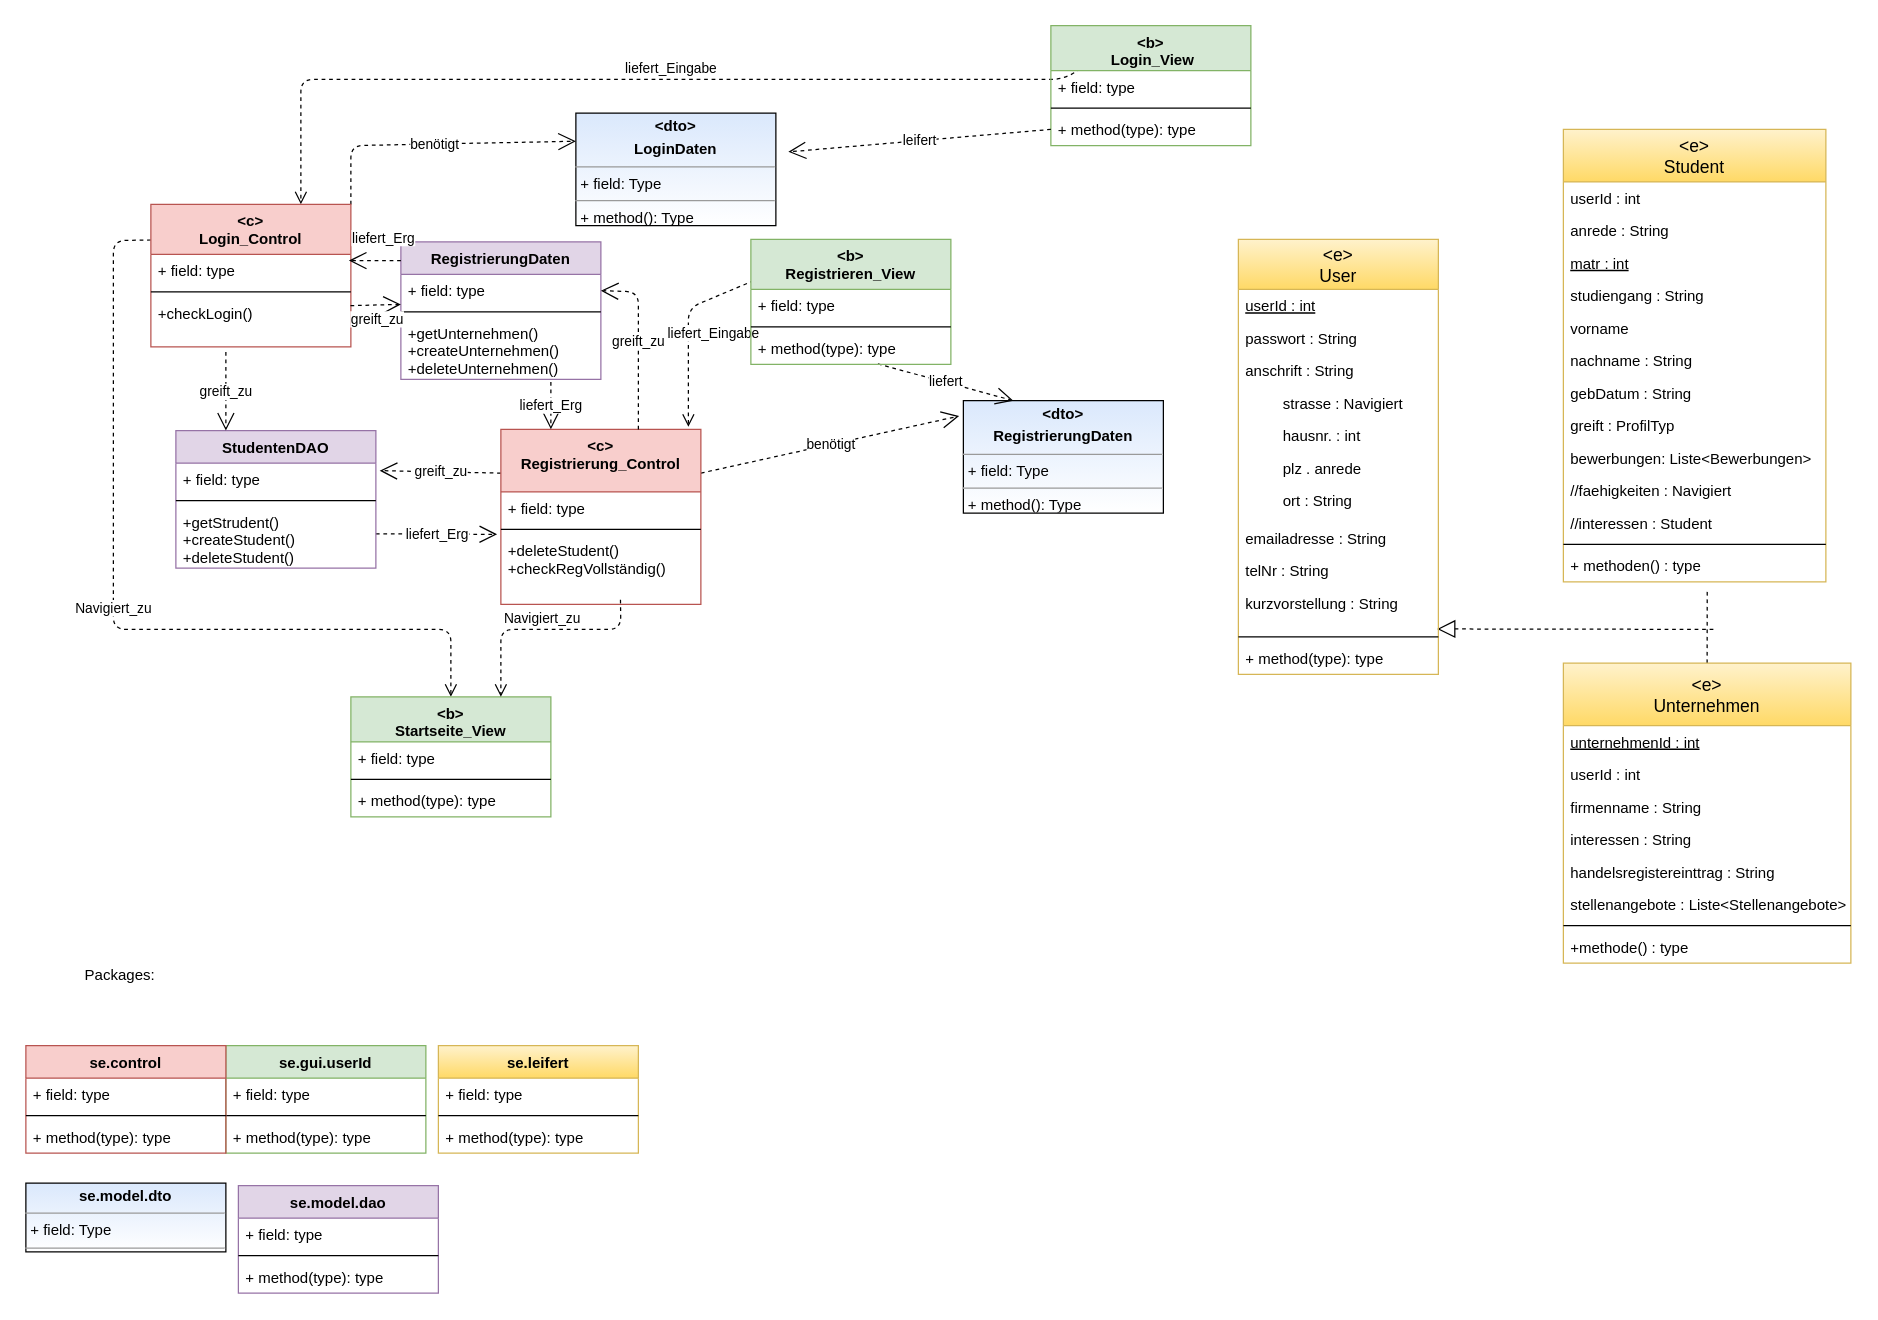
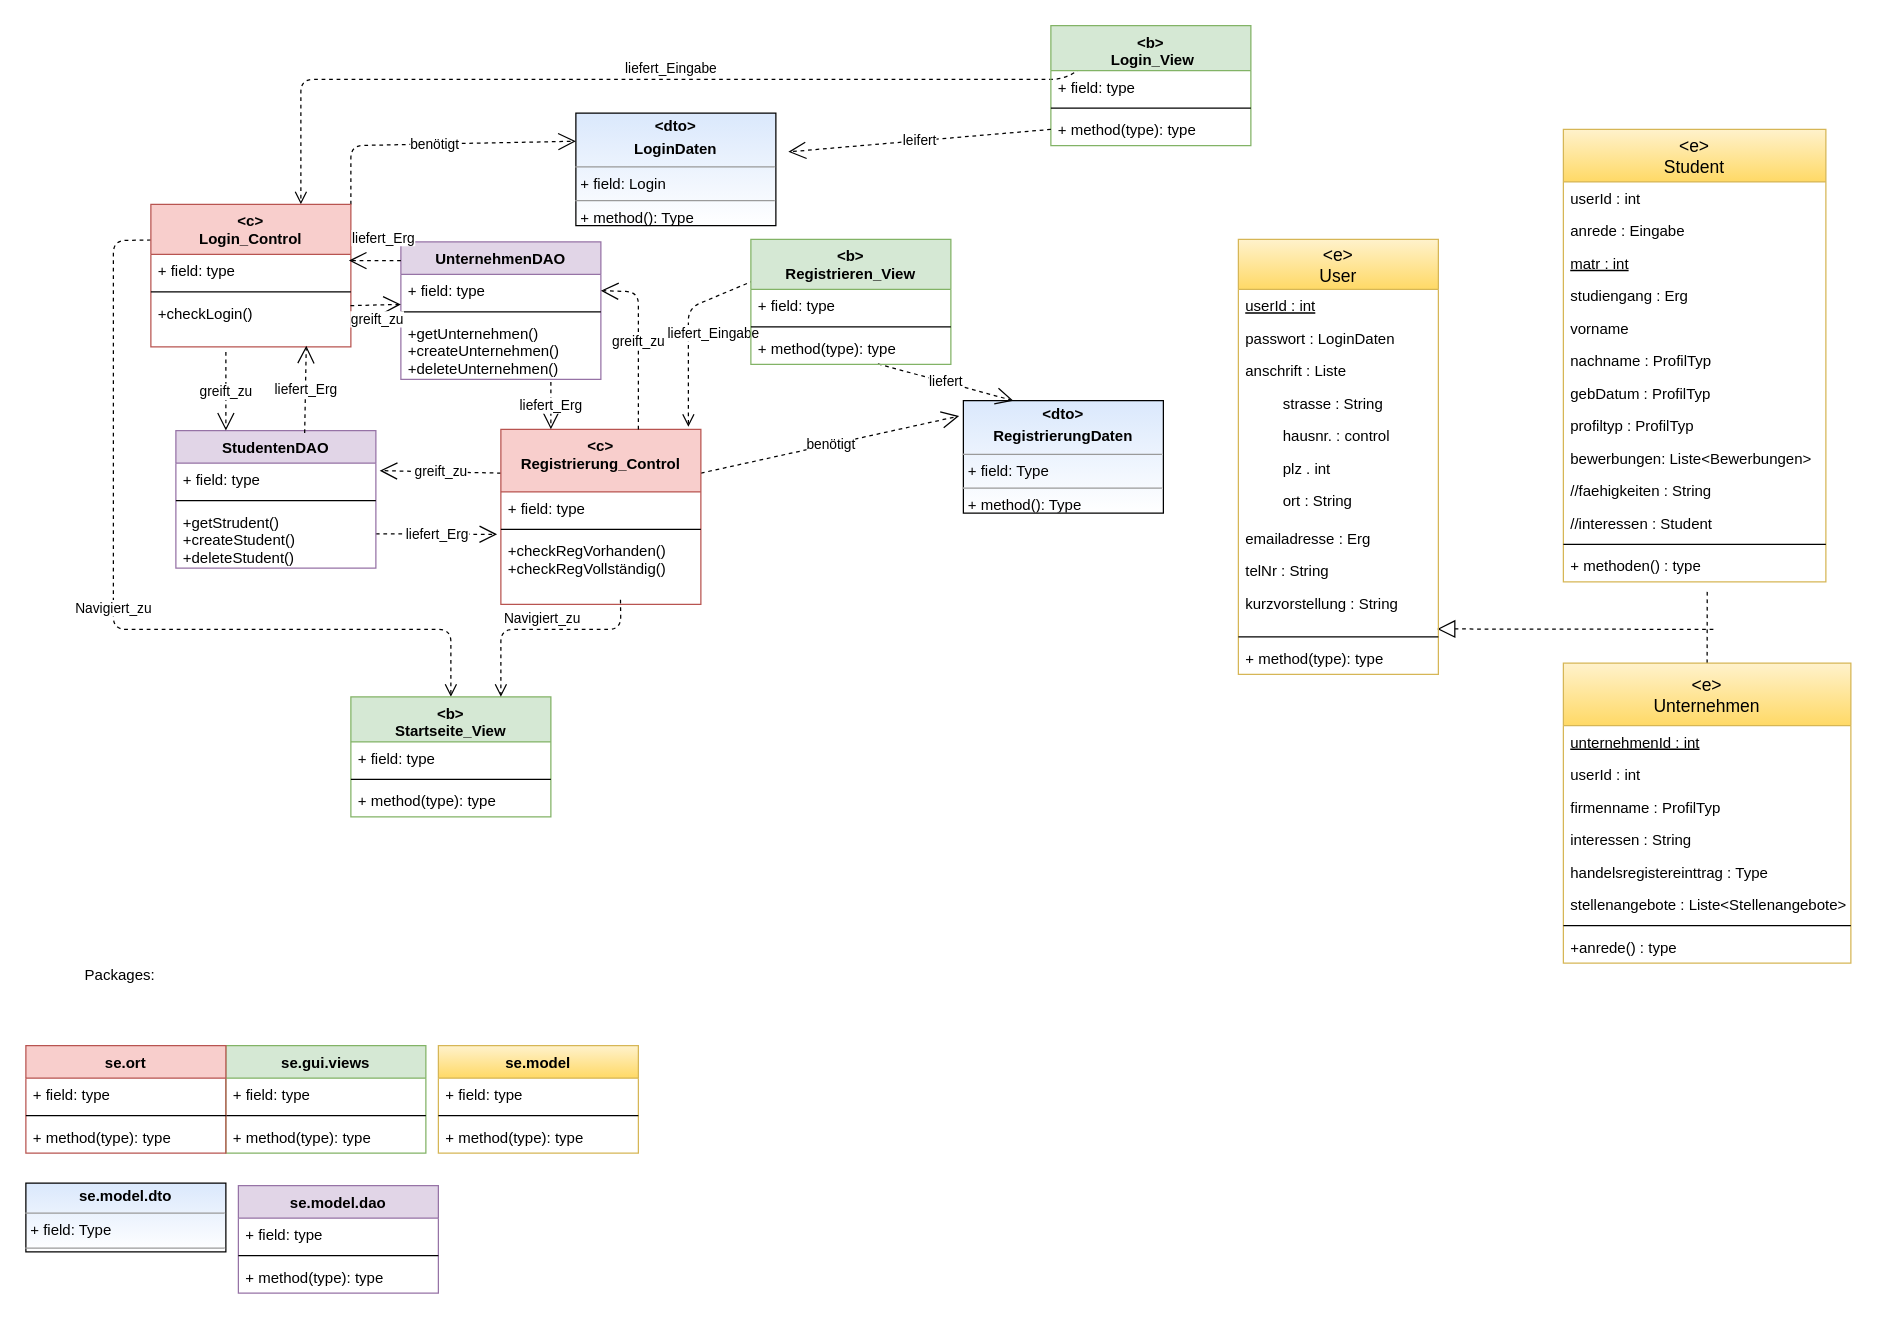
node "<dto> LoginDaten + field: Type + method(): Type": label "<dto> LoginDaten + field: Type + method(): Type" -> "<dto> LoginDaten + field: Login + method(): Type"
node "anrede : String": label "anrede : String" -> "anrede : Eingabe"
node "RegistrierungDaten": label "RegistrierungDaten" -> "UnternehmenDAO"
node "studiengang : String": label "studiengang : String" -> "studiengang : Erg"
node "passwort : String": label "passwort : String" -> "passwort : LoginDaten"
node "nachname : String": label "nachname : String" -> "nachname : ProfilTyp"
node "anschrift : String": label "anschrift : String" -> "anschrift : Liste"
edge "StudentenDAO" -> "+checkLogin()": added, label "liefert_Erg"
node "gebDatum : String": label "gebDatum : String" -> "gebDatum : ProfilTyp"
node "strasse : Navigiert": label "strasse : Navigiert" -> "strasse : String"
node "greift : ProfilTyp": label "greift : ProfilTyp" -> "profiltyp : ProfilTyp"
node "hausnr. : int": label "hausnr. : int" -> "hausnr. : control"
node "plz . anrede": label "plz . anrede" -> "plz . int"
node "//faehigkeiten : Navigiert": label "//faehigkeiten : Navigiert" -> "//faehigkeiten : String"
node "emailadresse : String": label "emailadresse : String" -> "emailadresse : Erg"
node "+deleteStudent() +checkRegVollständig()": label "+deleteStudent() +checkRegVollständig()" -> "+checkRegVorhanden() +checkRegVollständig()"
node "firmenname : String": label "firmenname : String" -> "firmenname : ProfilTyp"
node "handelsregistereinttrag : String": label "handelsregistereinttrag : String" -> "handelsregistereinttrag : Type"
node "+methode() : type": label "+methode() : type" -> "+anrede() : type"
node "se.control": label "se.control" -> "se.ort"
node "se.gui.userId": label "se.gui.userId" -> "se.gui.views"
node "se.leifert": label "se.leifert" -> "se.model"
